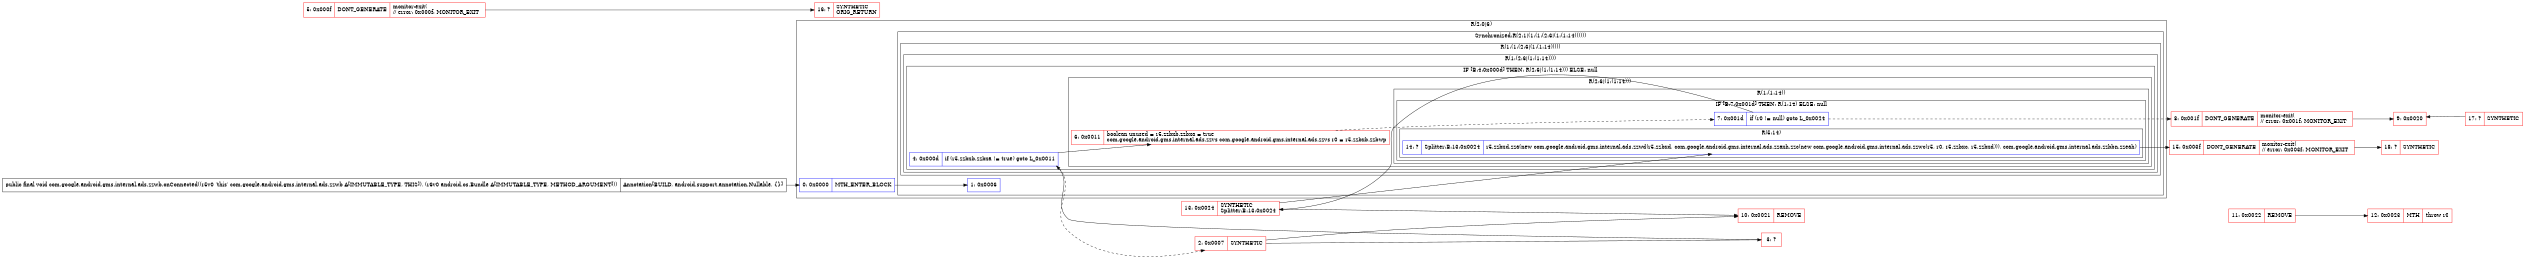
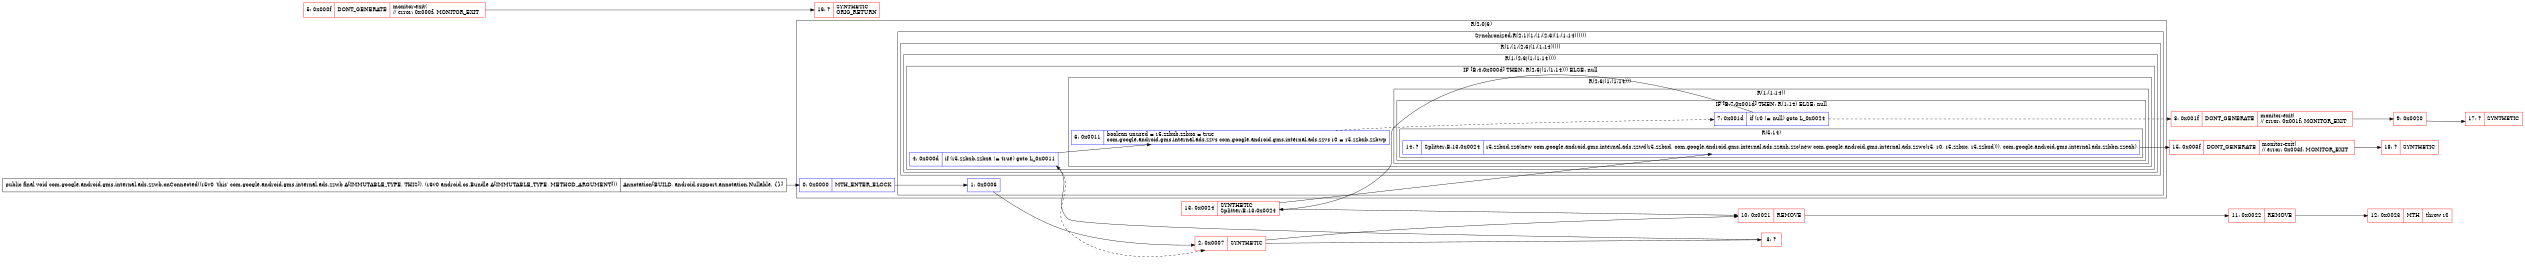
edge "17: ?" -> "9: 0x0020": reversed
node "6: 0x0011": color red -> blue
edge "10: 0x0021" -> "11: 0x0022": added
edge "1: 0x0006" -> "2: 0x0007": added
